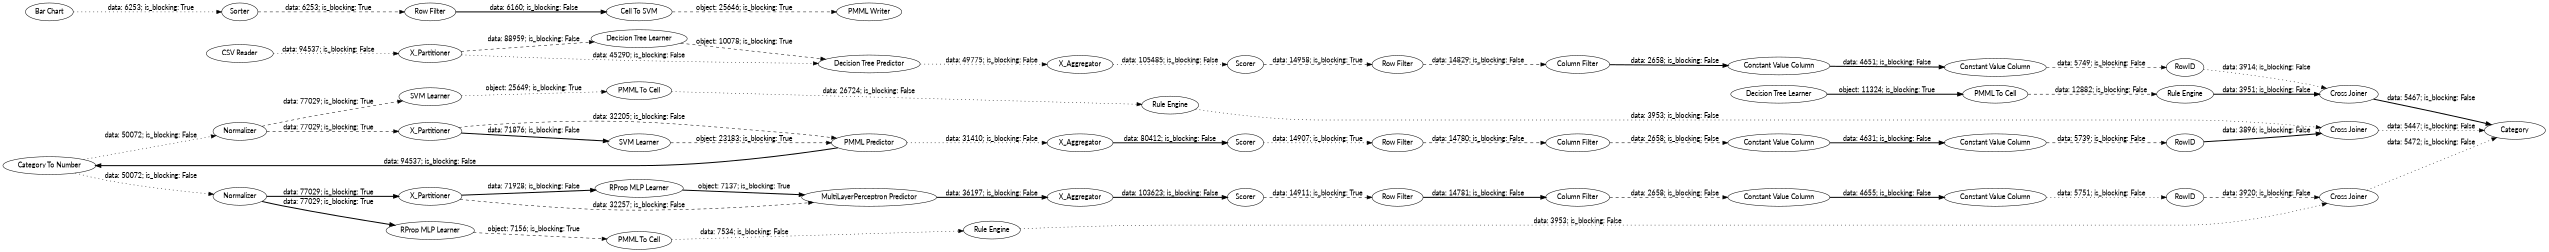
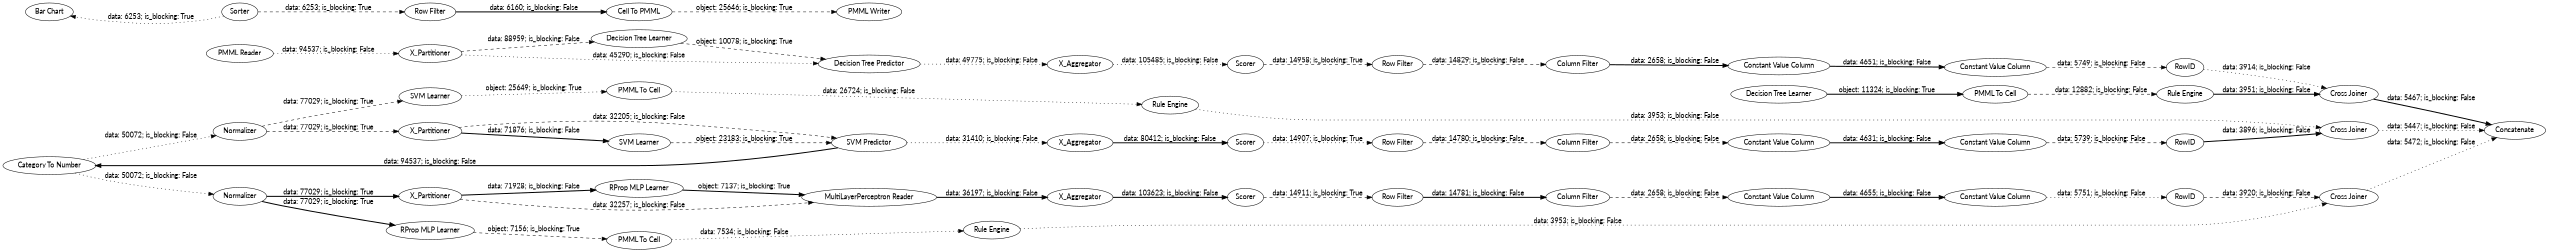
edge "Bar Chart" -> "Sorter": reversed
node "Cell To SVM": label "Cell To SVM" -> "Cell To PMML"
node "CSV Reader": label "CSV Reader" -> "PMML Reader"
node "Category": label "Category" -> "Concatenate"
node "PMML Predictor": label "PMML Predictor" -> "SVM Predictor"
node "MultiLayerPerceptron Predictor": label "MultiLayerPerceptron Predictor" -> "MultiLayerPerceptron Reader"
